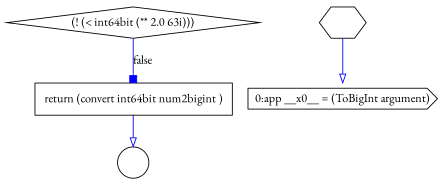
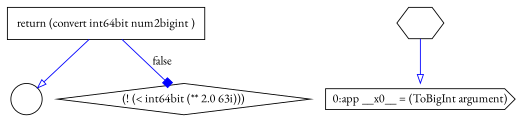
edge "(! (< int64bit (** 2.0 63i)))" -> "return (convert int64bit num2bigint )": reversed
